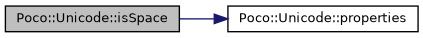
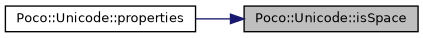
edge "Poco::Unicode::isSpace" -> "Poco::Unicode::properties": reversed
